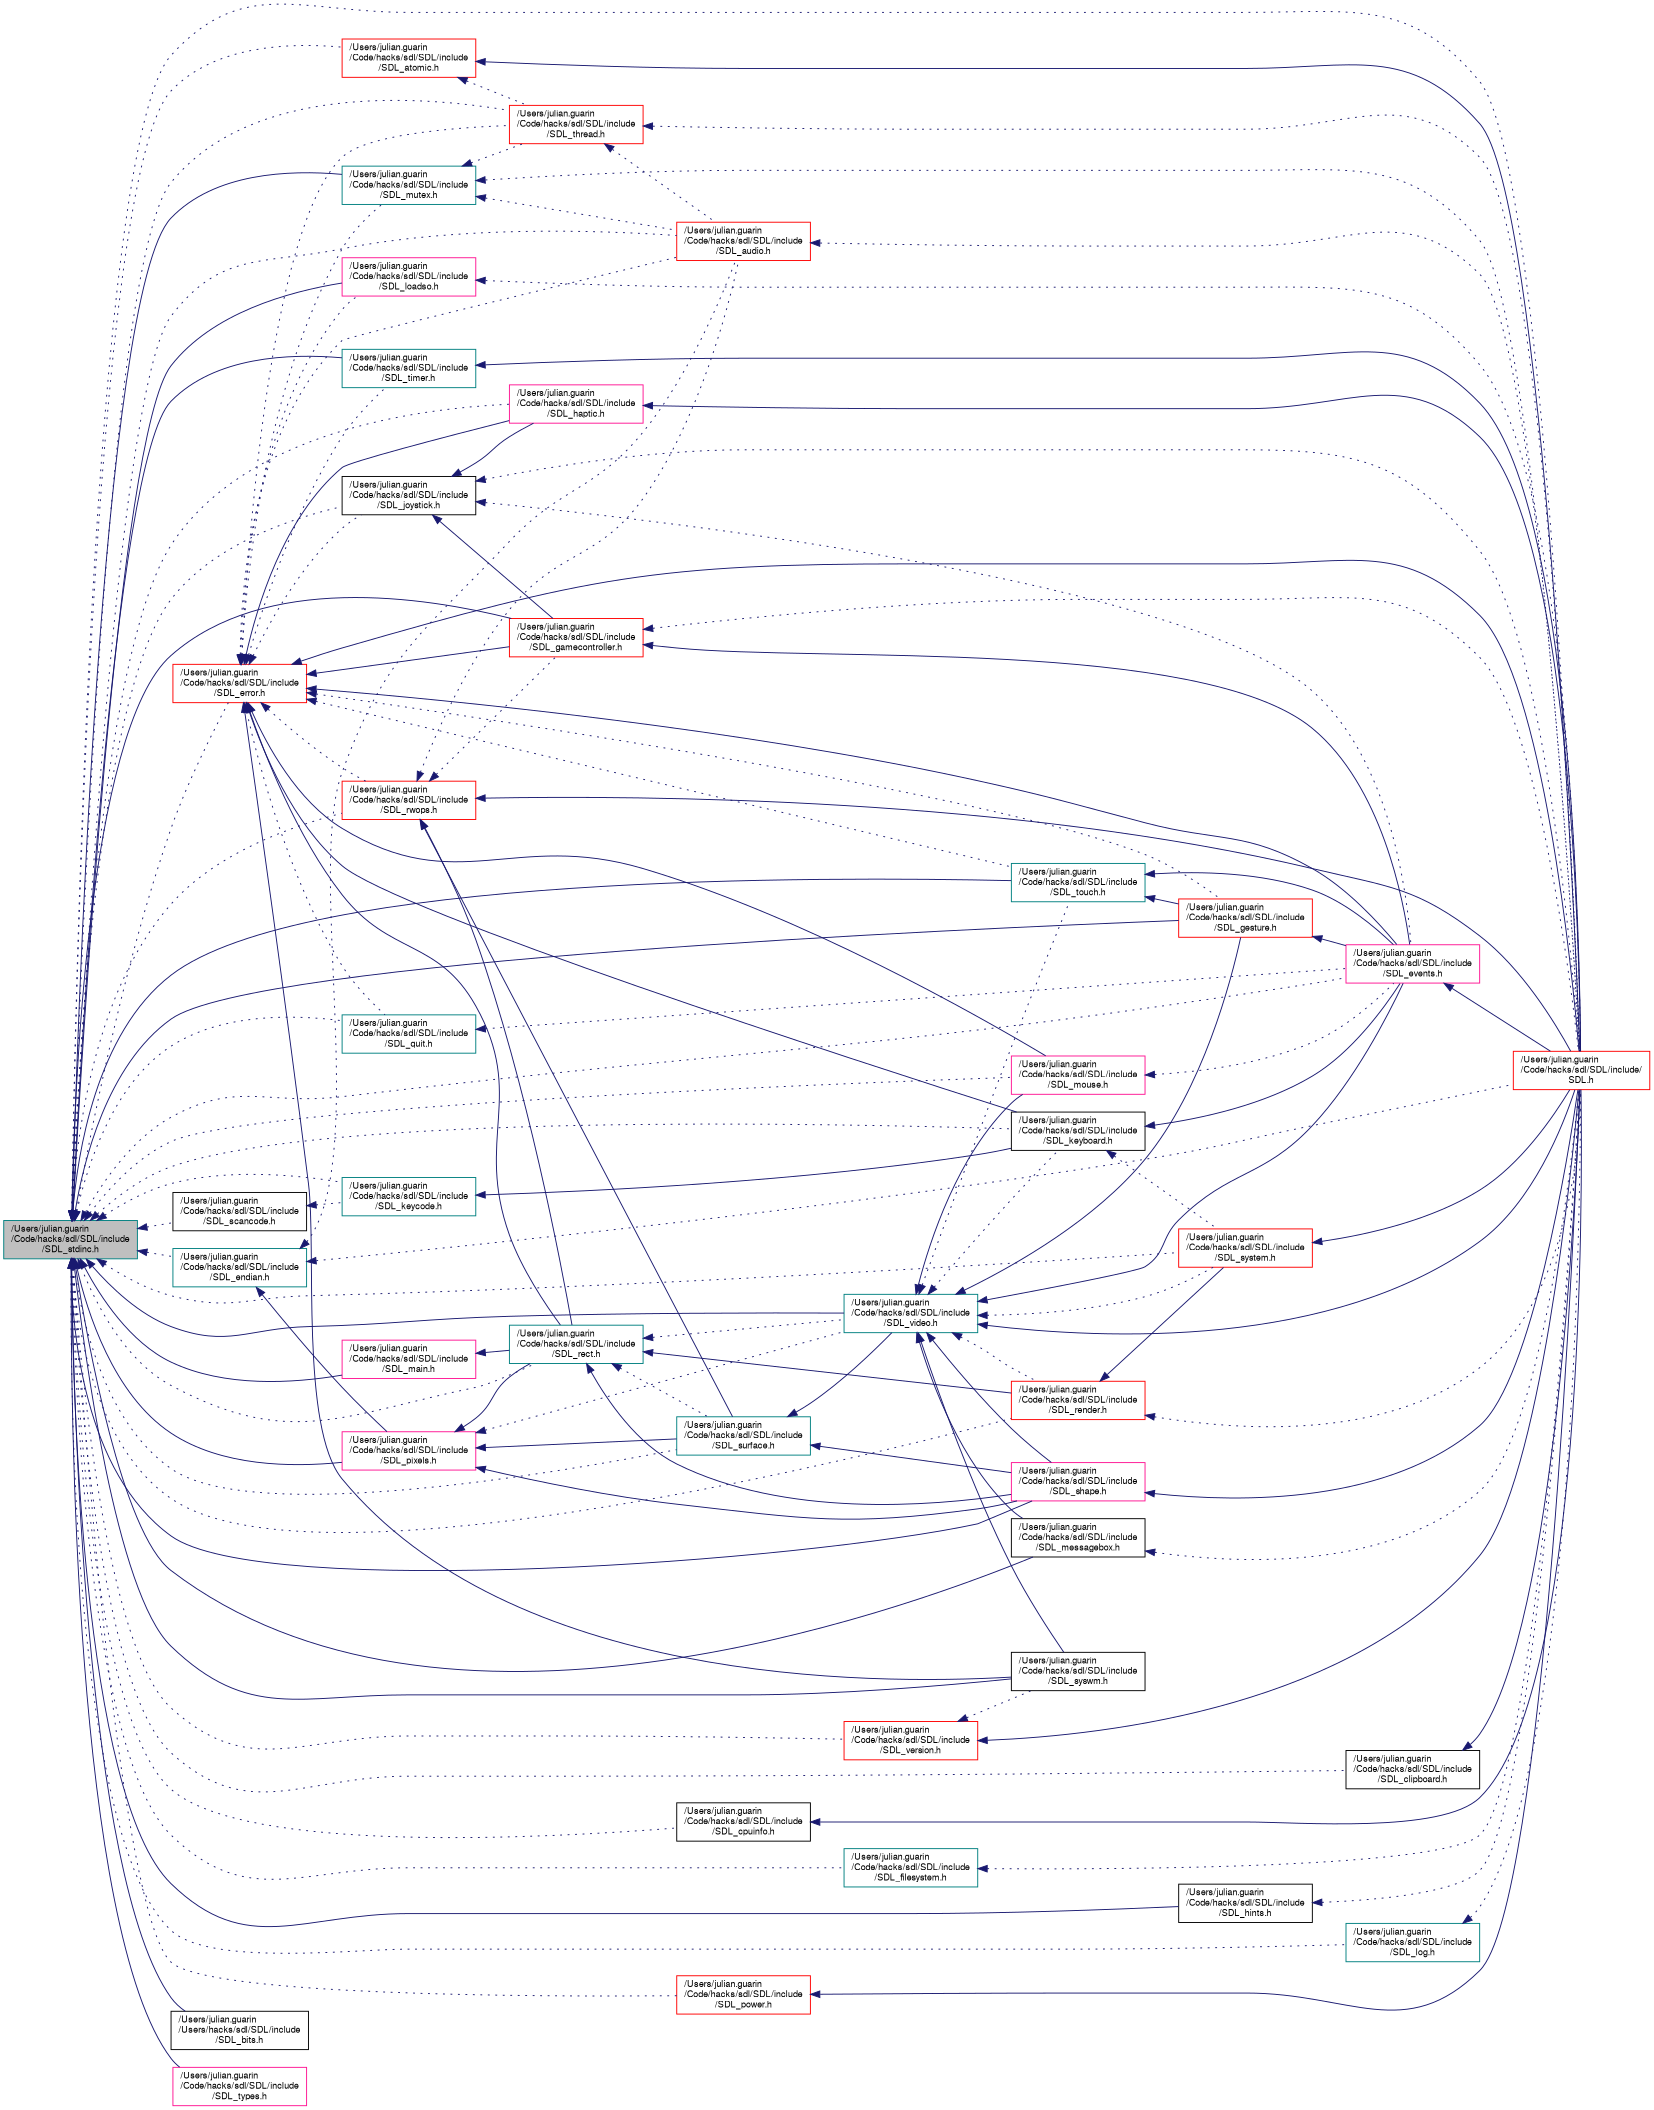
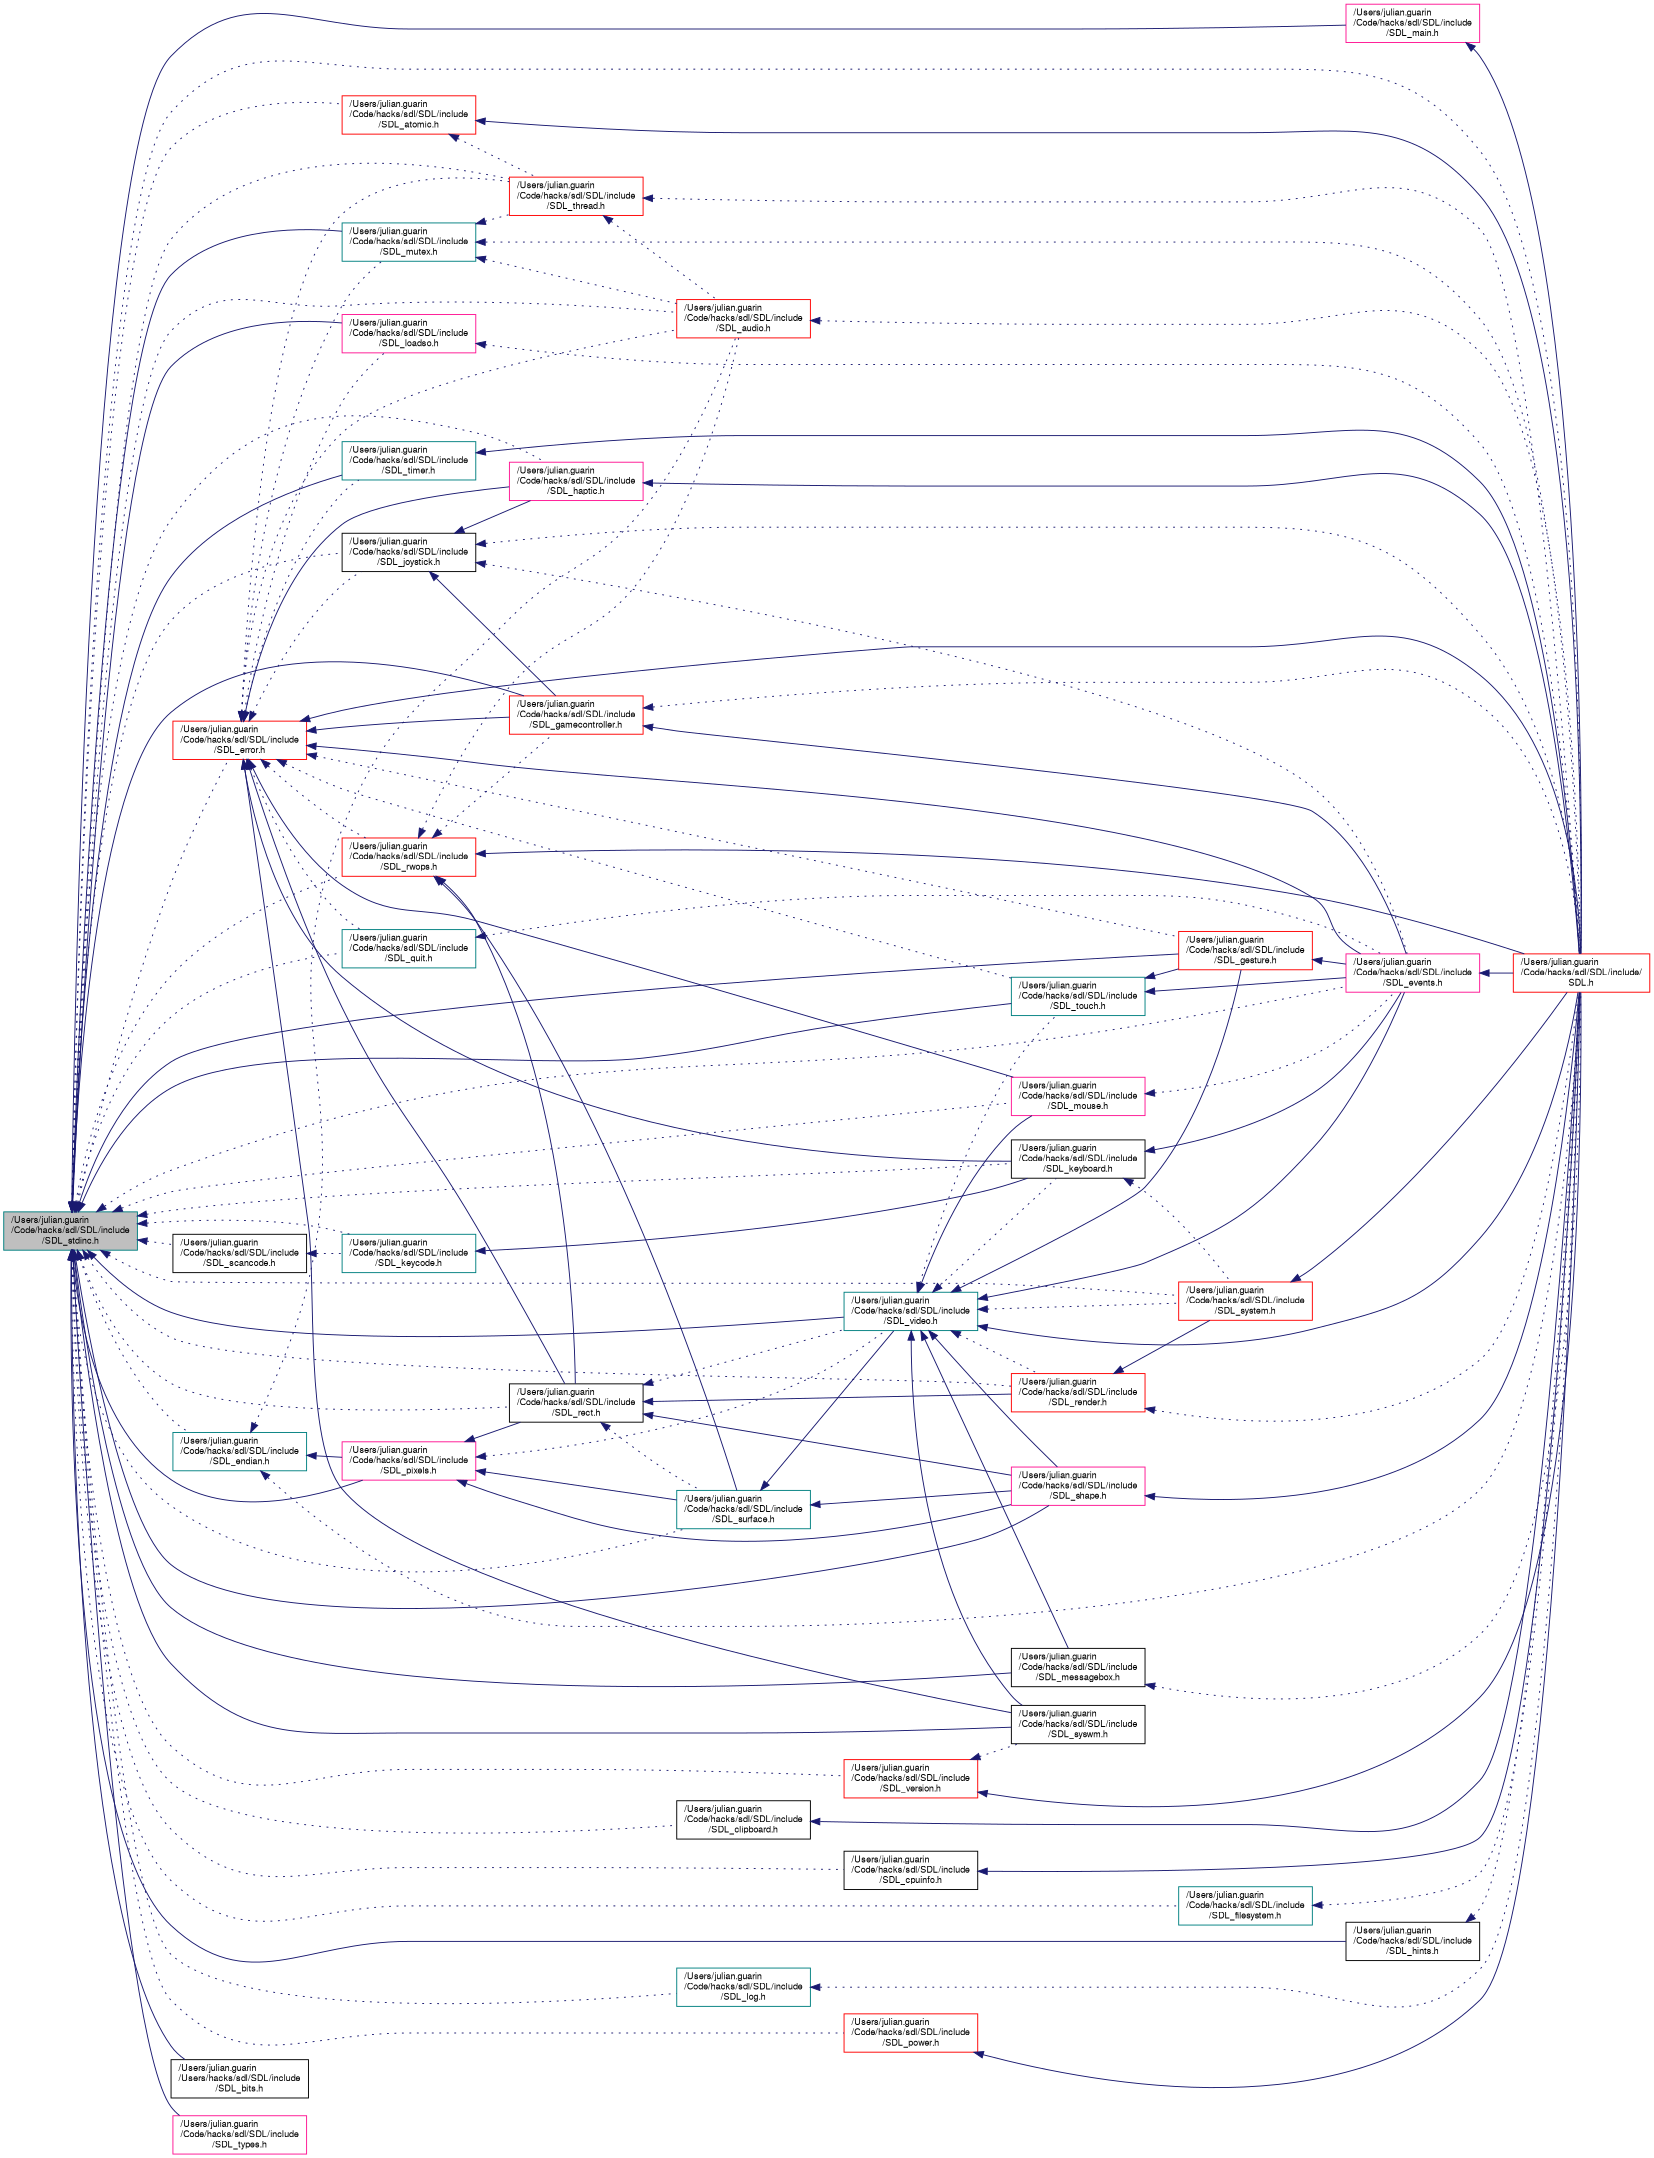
node "/Users/julian.guarin /Code/hacks/sdl/SDL/include /SDL_rect.h": color teal -> black
edge "/Users/julian.guarin /Code/hacks/sdl/SDL/include /SDL_rect.h" -> "/Users/julian.guarin /Code/hacks/sdl/SDL/include /SDL_main.h": now "/Users/julian.guarin /Code/hacks/sdl/SDL/include/ SDL.h" -> "/Users/julian.guarin /Code/hacks/sdl/SDL/include /SDL_main.h"
